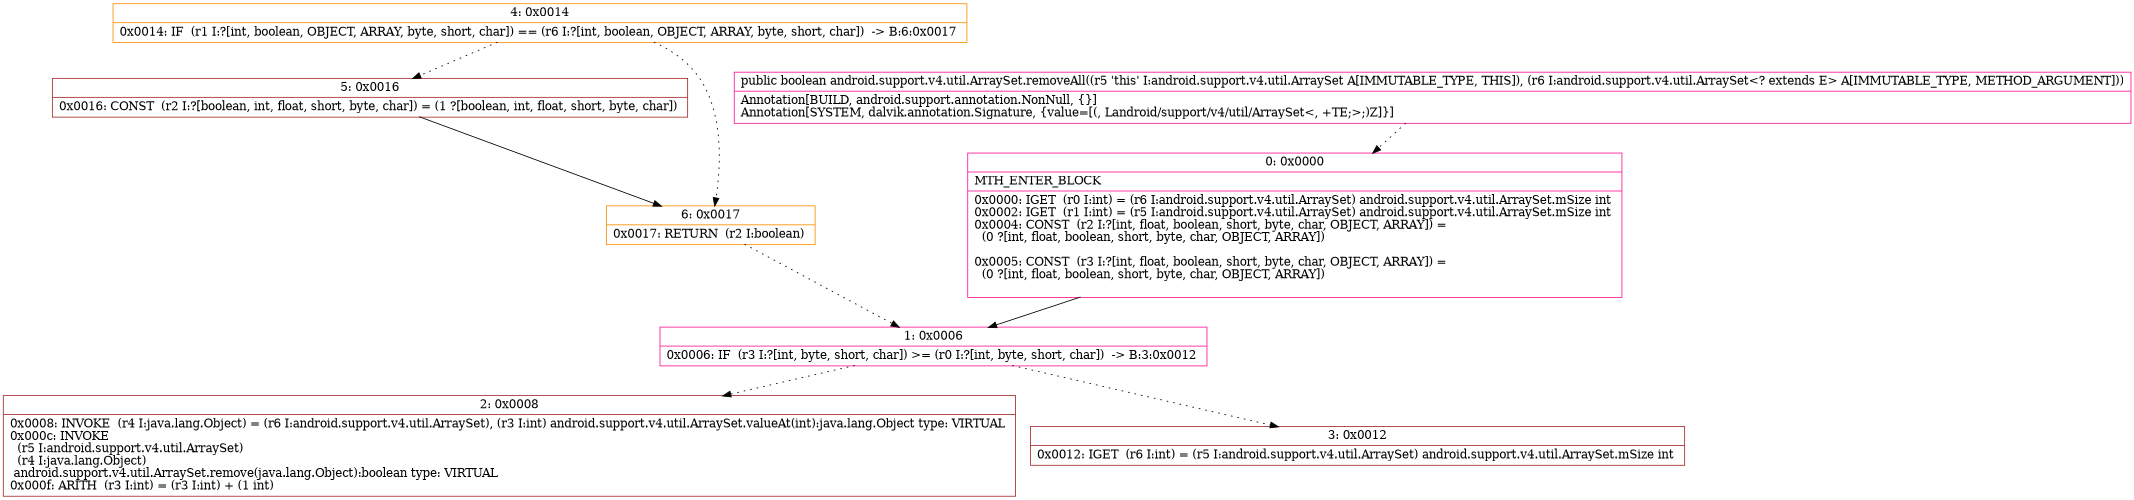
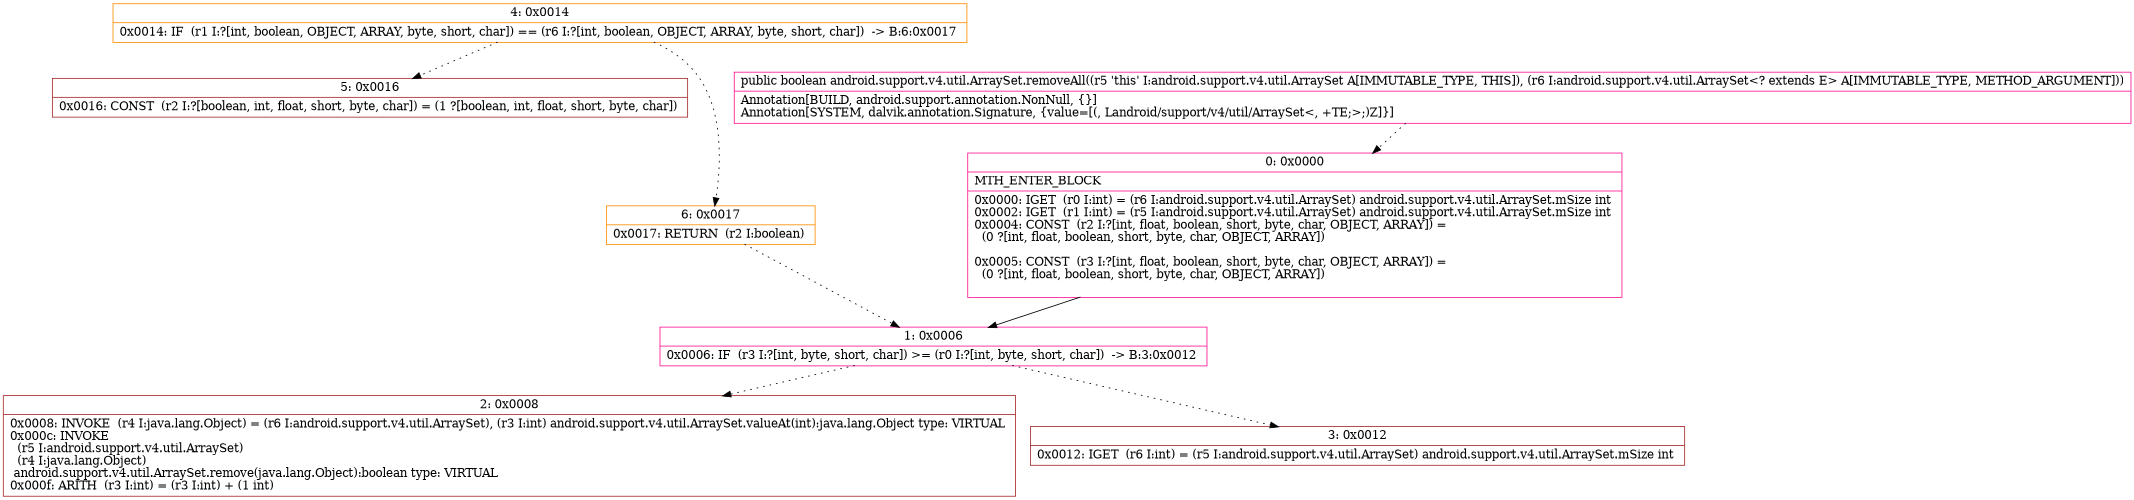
edge "5: 0x0016" -> "6: 0x0017": removed
